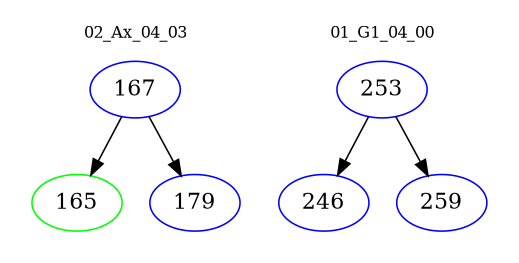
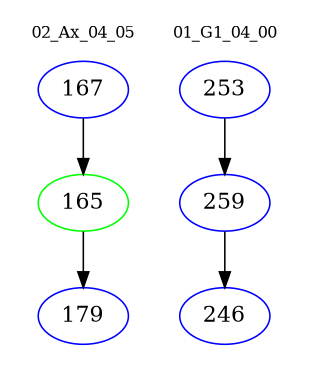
cluster "02_Ax_04_03": label "02_Ax_04_03" -> "02_Ax_04_05"
edge "167" -> "179": now "165" -> "179"
edge "253" -> "246": now "259" -> "246"
